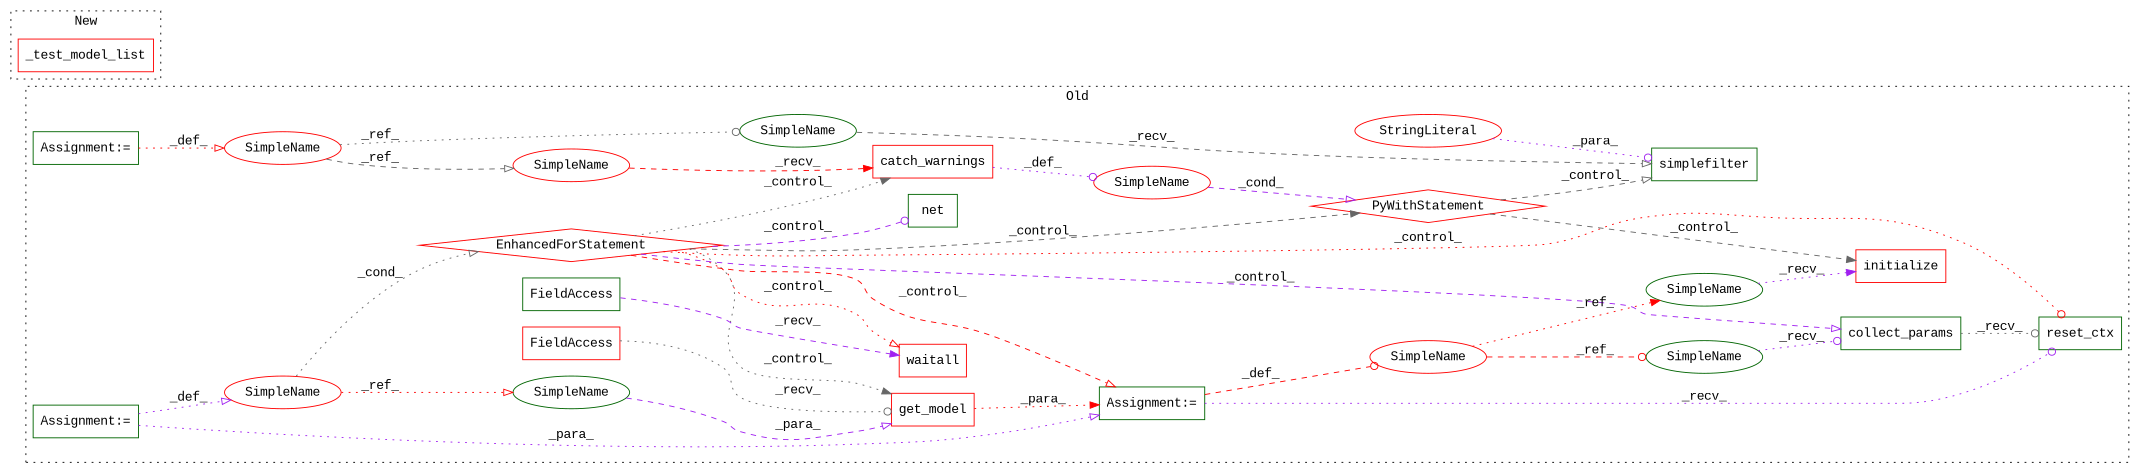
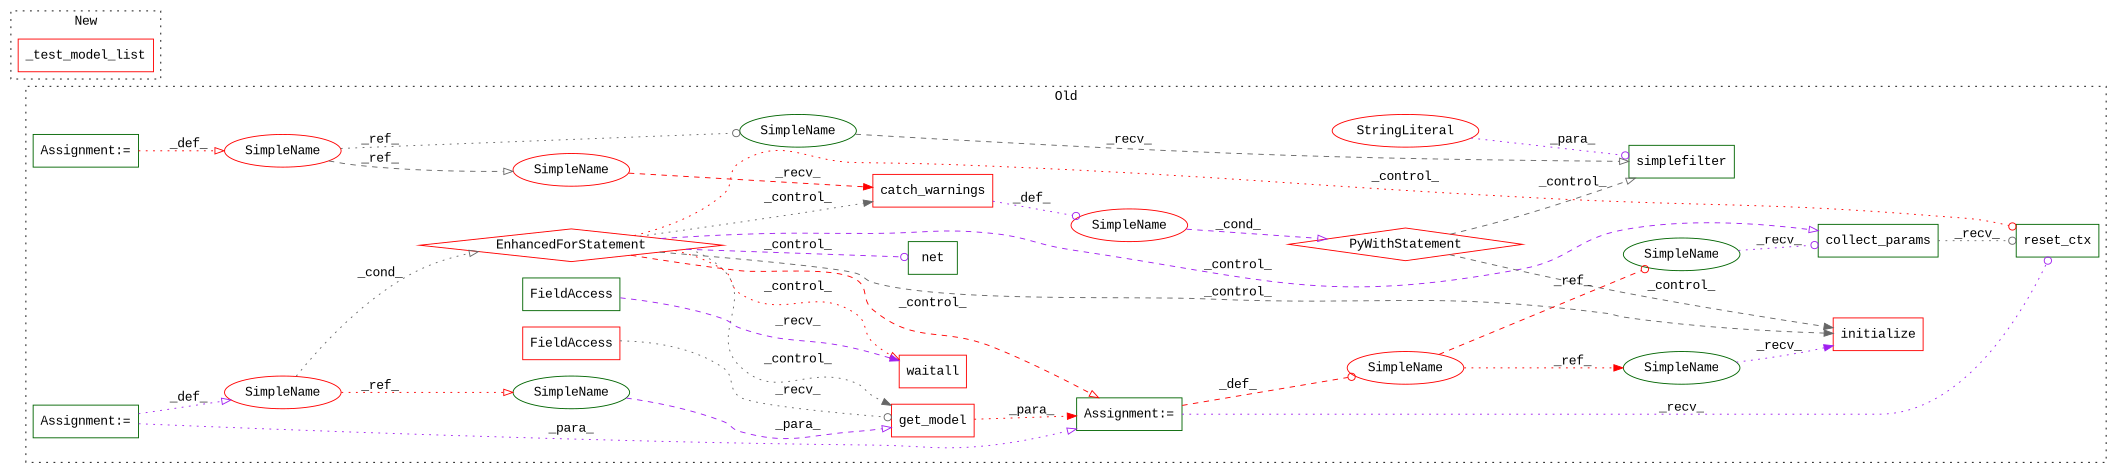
edge "EnhancedForStatement" -> "PyWithStatement": now "EnhancedForStatement" -> "initialize"
